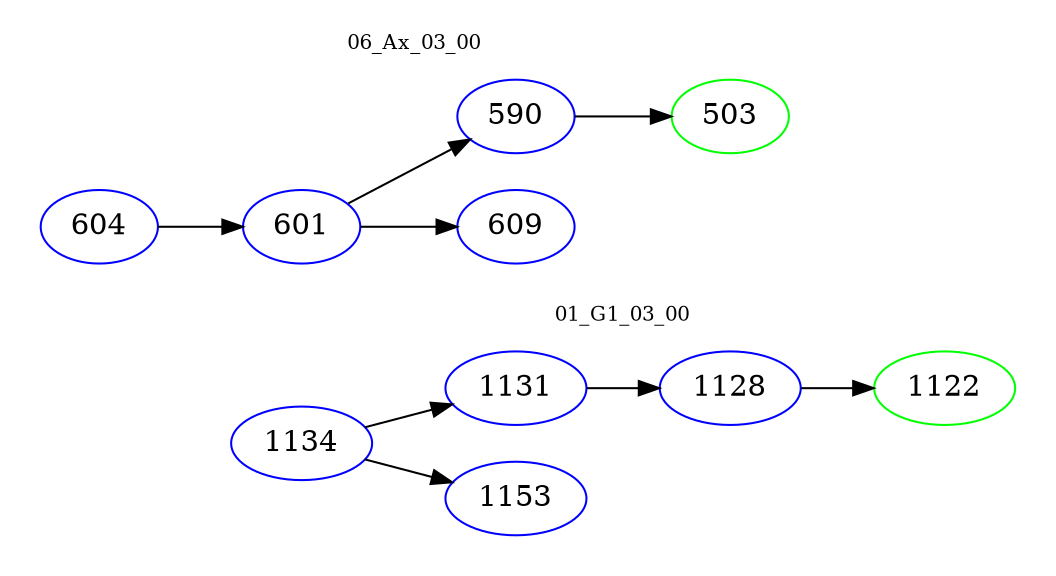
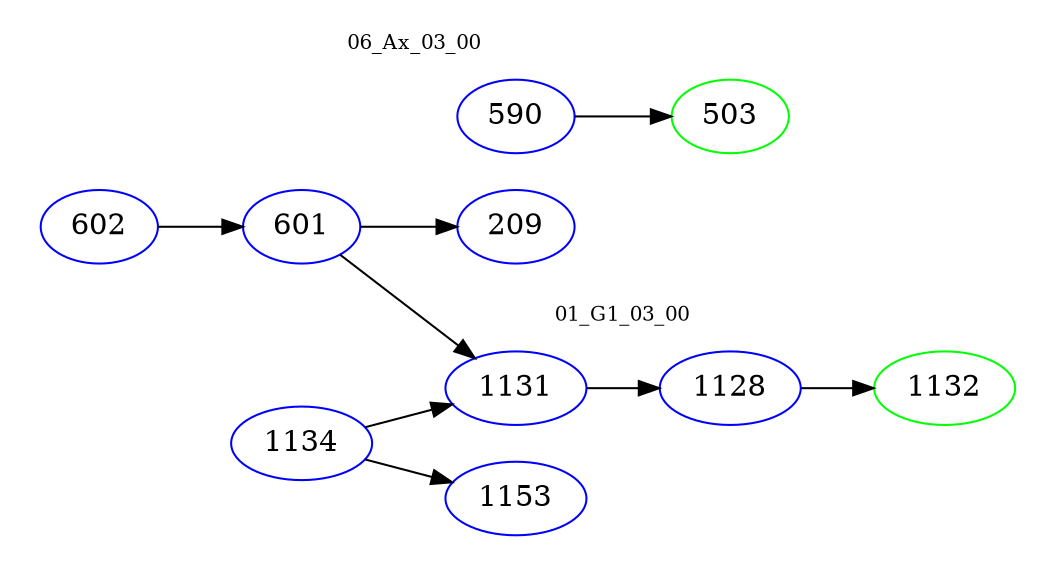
edge "601" -> "590": now "601" -> "1131"
node "604": label "604" -> "602"
node "609": label "609" -> "209"
node "1122": label "1122" -> "1132"
